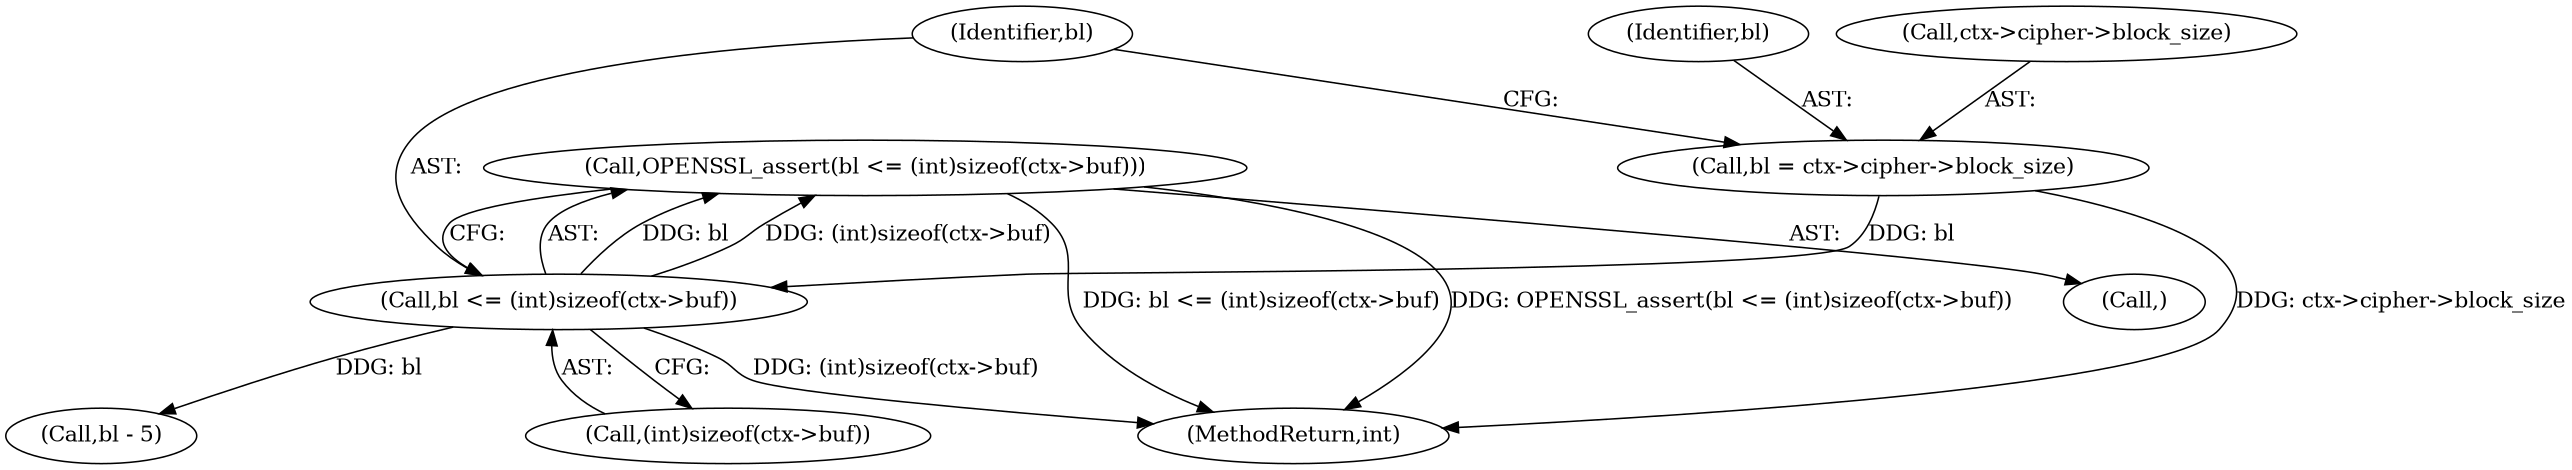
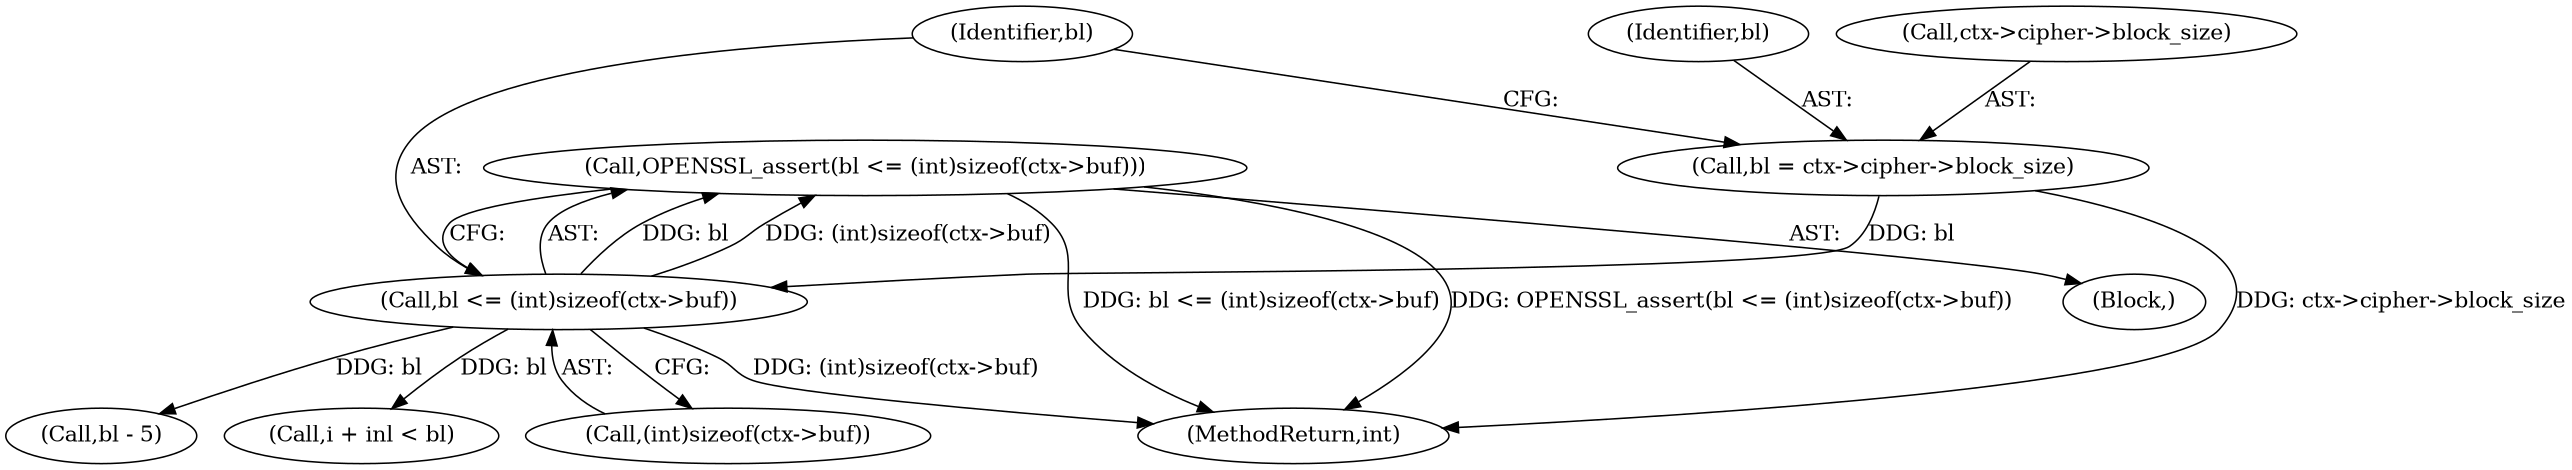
node "(Call,)": label "(Call,)" -> "(Block,)"
node "(Call,i + inl < bl)": added
